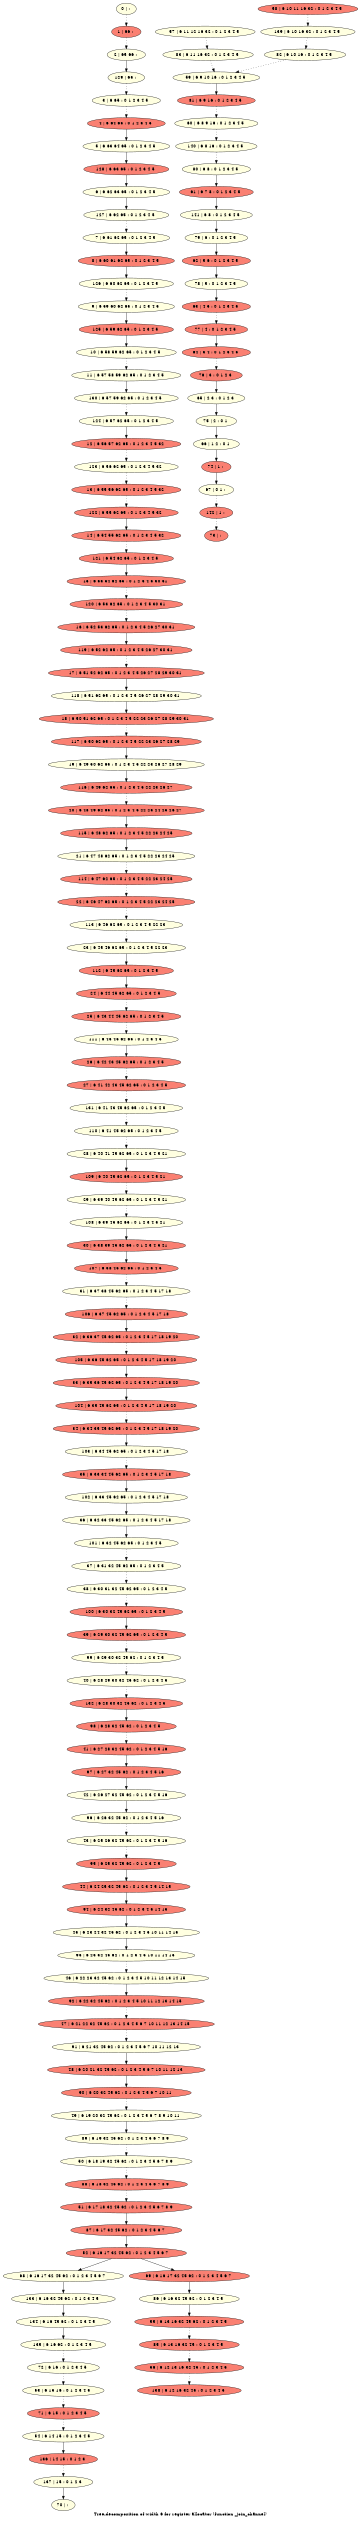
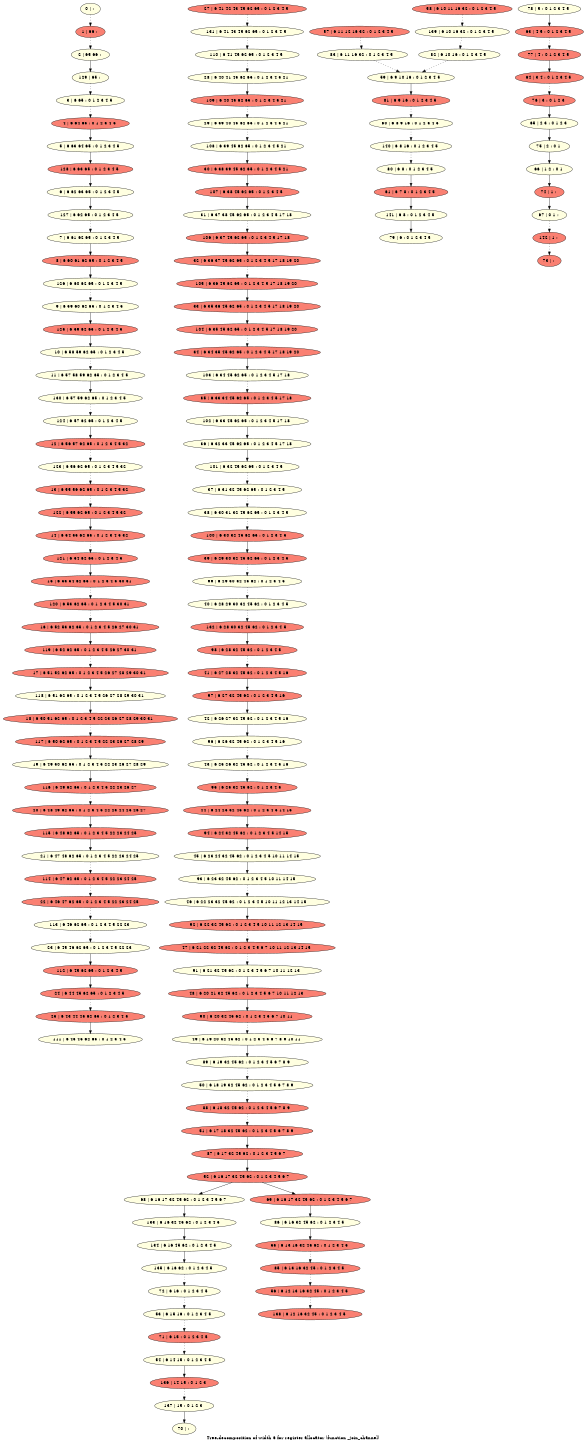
node "57 | 6 11 12 16 32 : 0 1 2 3 4 5": fillcolor lightyellow -> salmon
node "62 | 5 6 : 0 1 2 3 4 5": removed
edge "25 | 6 43 44 45 62 65 : 0 1 2 3 4 5" -> "111 | 6 43 45 62 65 : 0 1 2 3 4 5": style dotted -> solid
node "26 | 6 42 43 45 62 65 : 0 1 2 3 4 5": removed
edge "107 | 6 38 45 62 65 : 0 1 2 3 4 5" -> "31 | 6 37 38 45 62 65 : 0 1 2 3 4 5 17 18": style dotted -> solid
